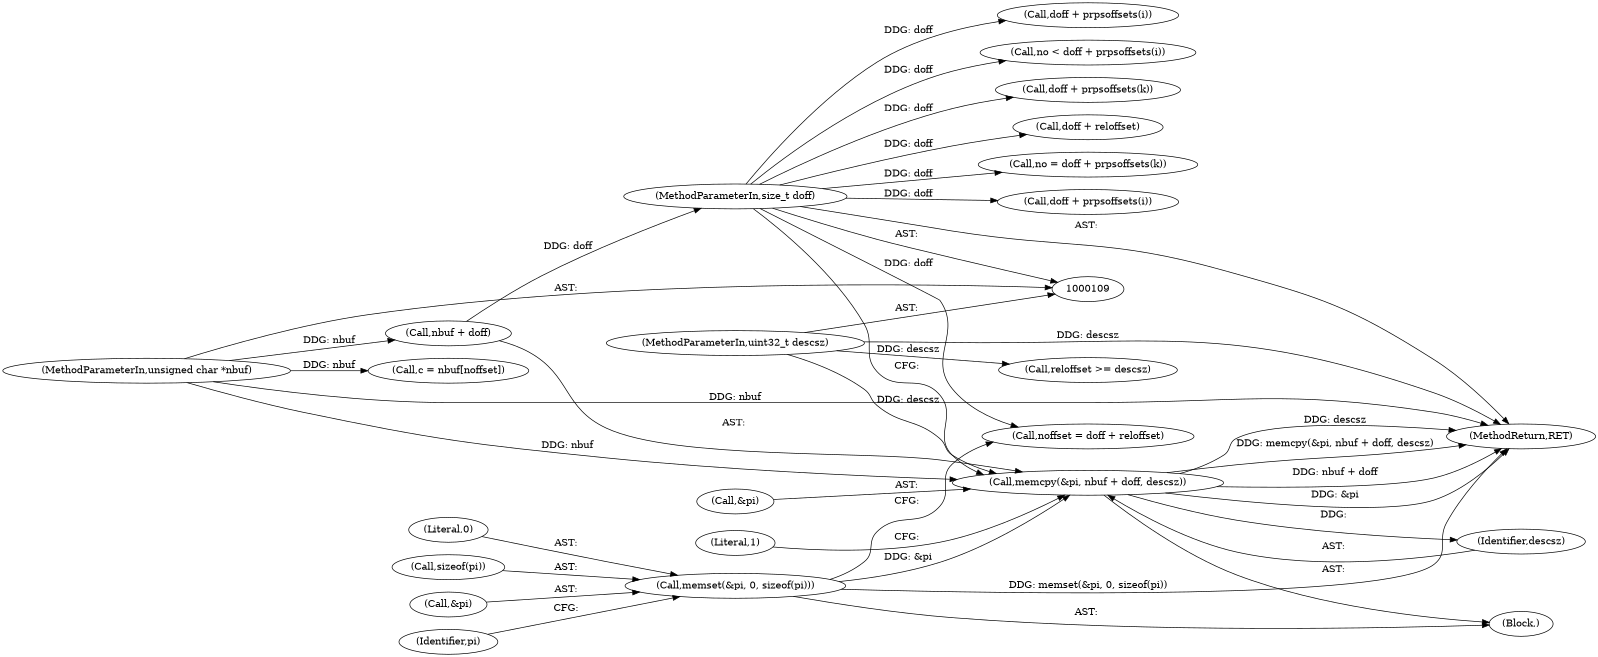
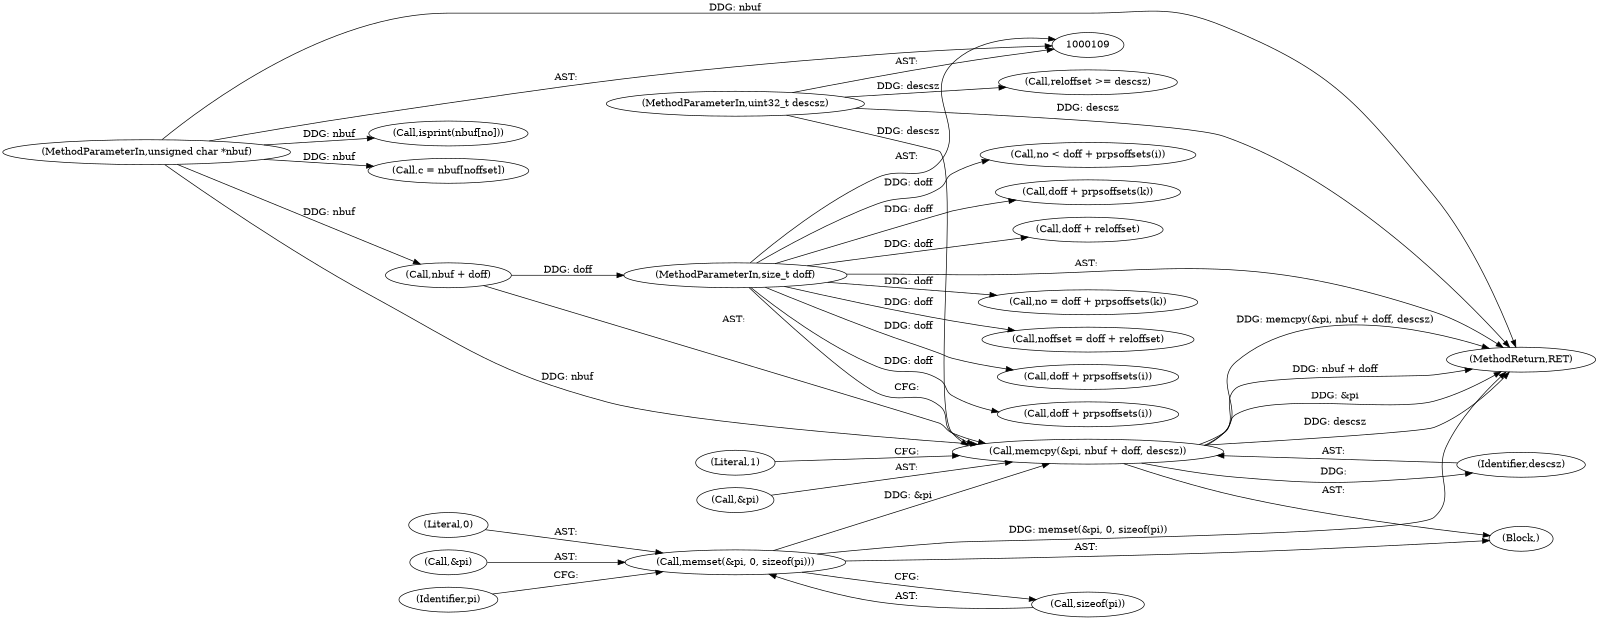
node "(Call,isprint(nbuf[no]))": added
edge "(Call,memset(&pi, 0, sizeof(pi)))" -> "(Call,noffset = doff + reloffset)": now "(Call,memset(&pi, 0, sizeof(pi)))" -> "(Call,sizeof(pi))"
